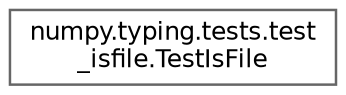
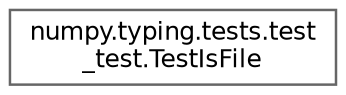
node "numpy.typing.tests.test _isfile.TestIsFile": label "numpy.typing.tests.test _isfile.TestIsFile" -> "numpy.typing.tests.test _test.TestIsFile"
